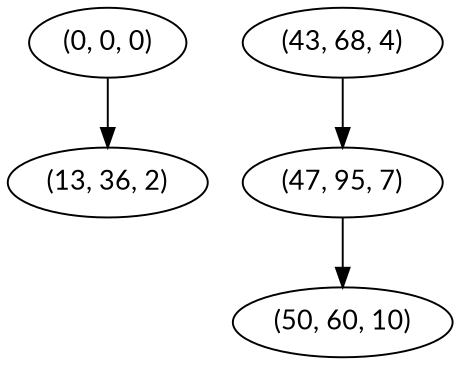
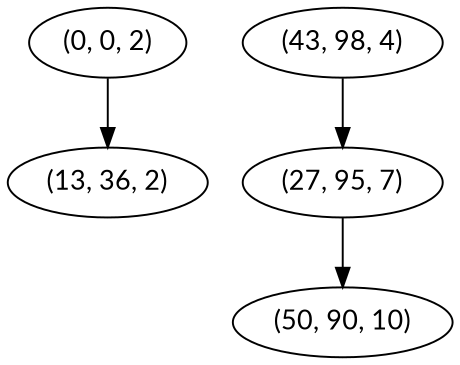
node "(0, 0, 0)": label "(0, 0, 0)" -> "(0, 0, 2)"
node "(43, 68, 4)": label "(43, 68, 4)" -> "(43, 98, 4)"
node "(47, 95, 7)": label "(47, 95, 7)" -> "(27, 95, 7)"
node "(50, 60, 10)": label "(50, 60, 10)" -> "(50, 90, 10)"
